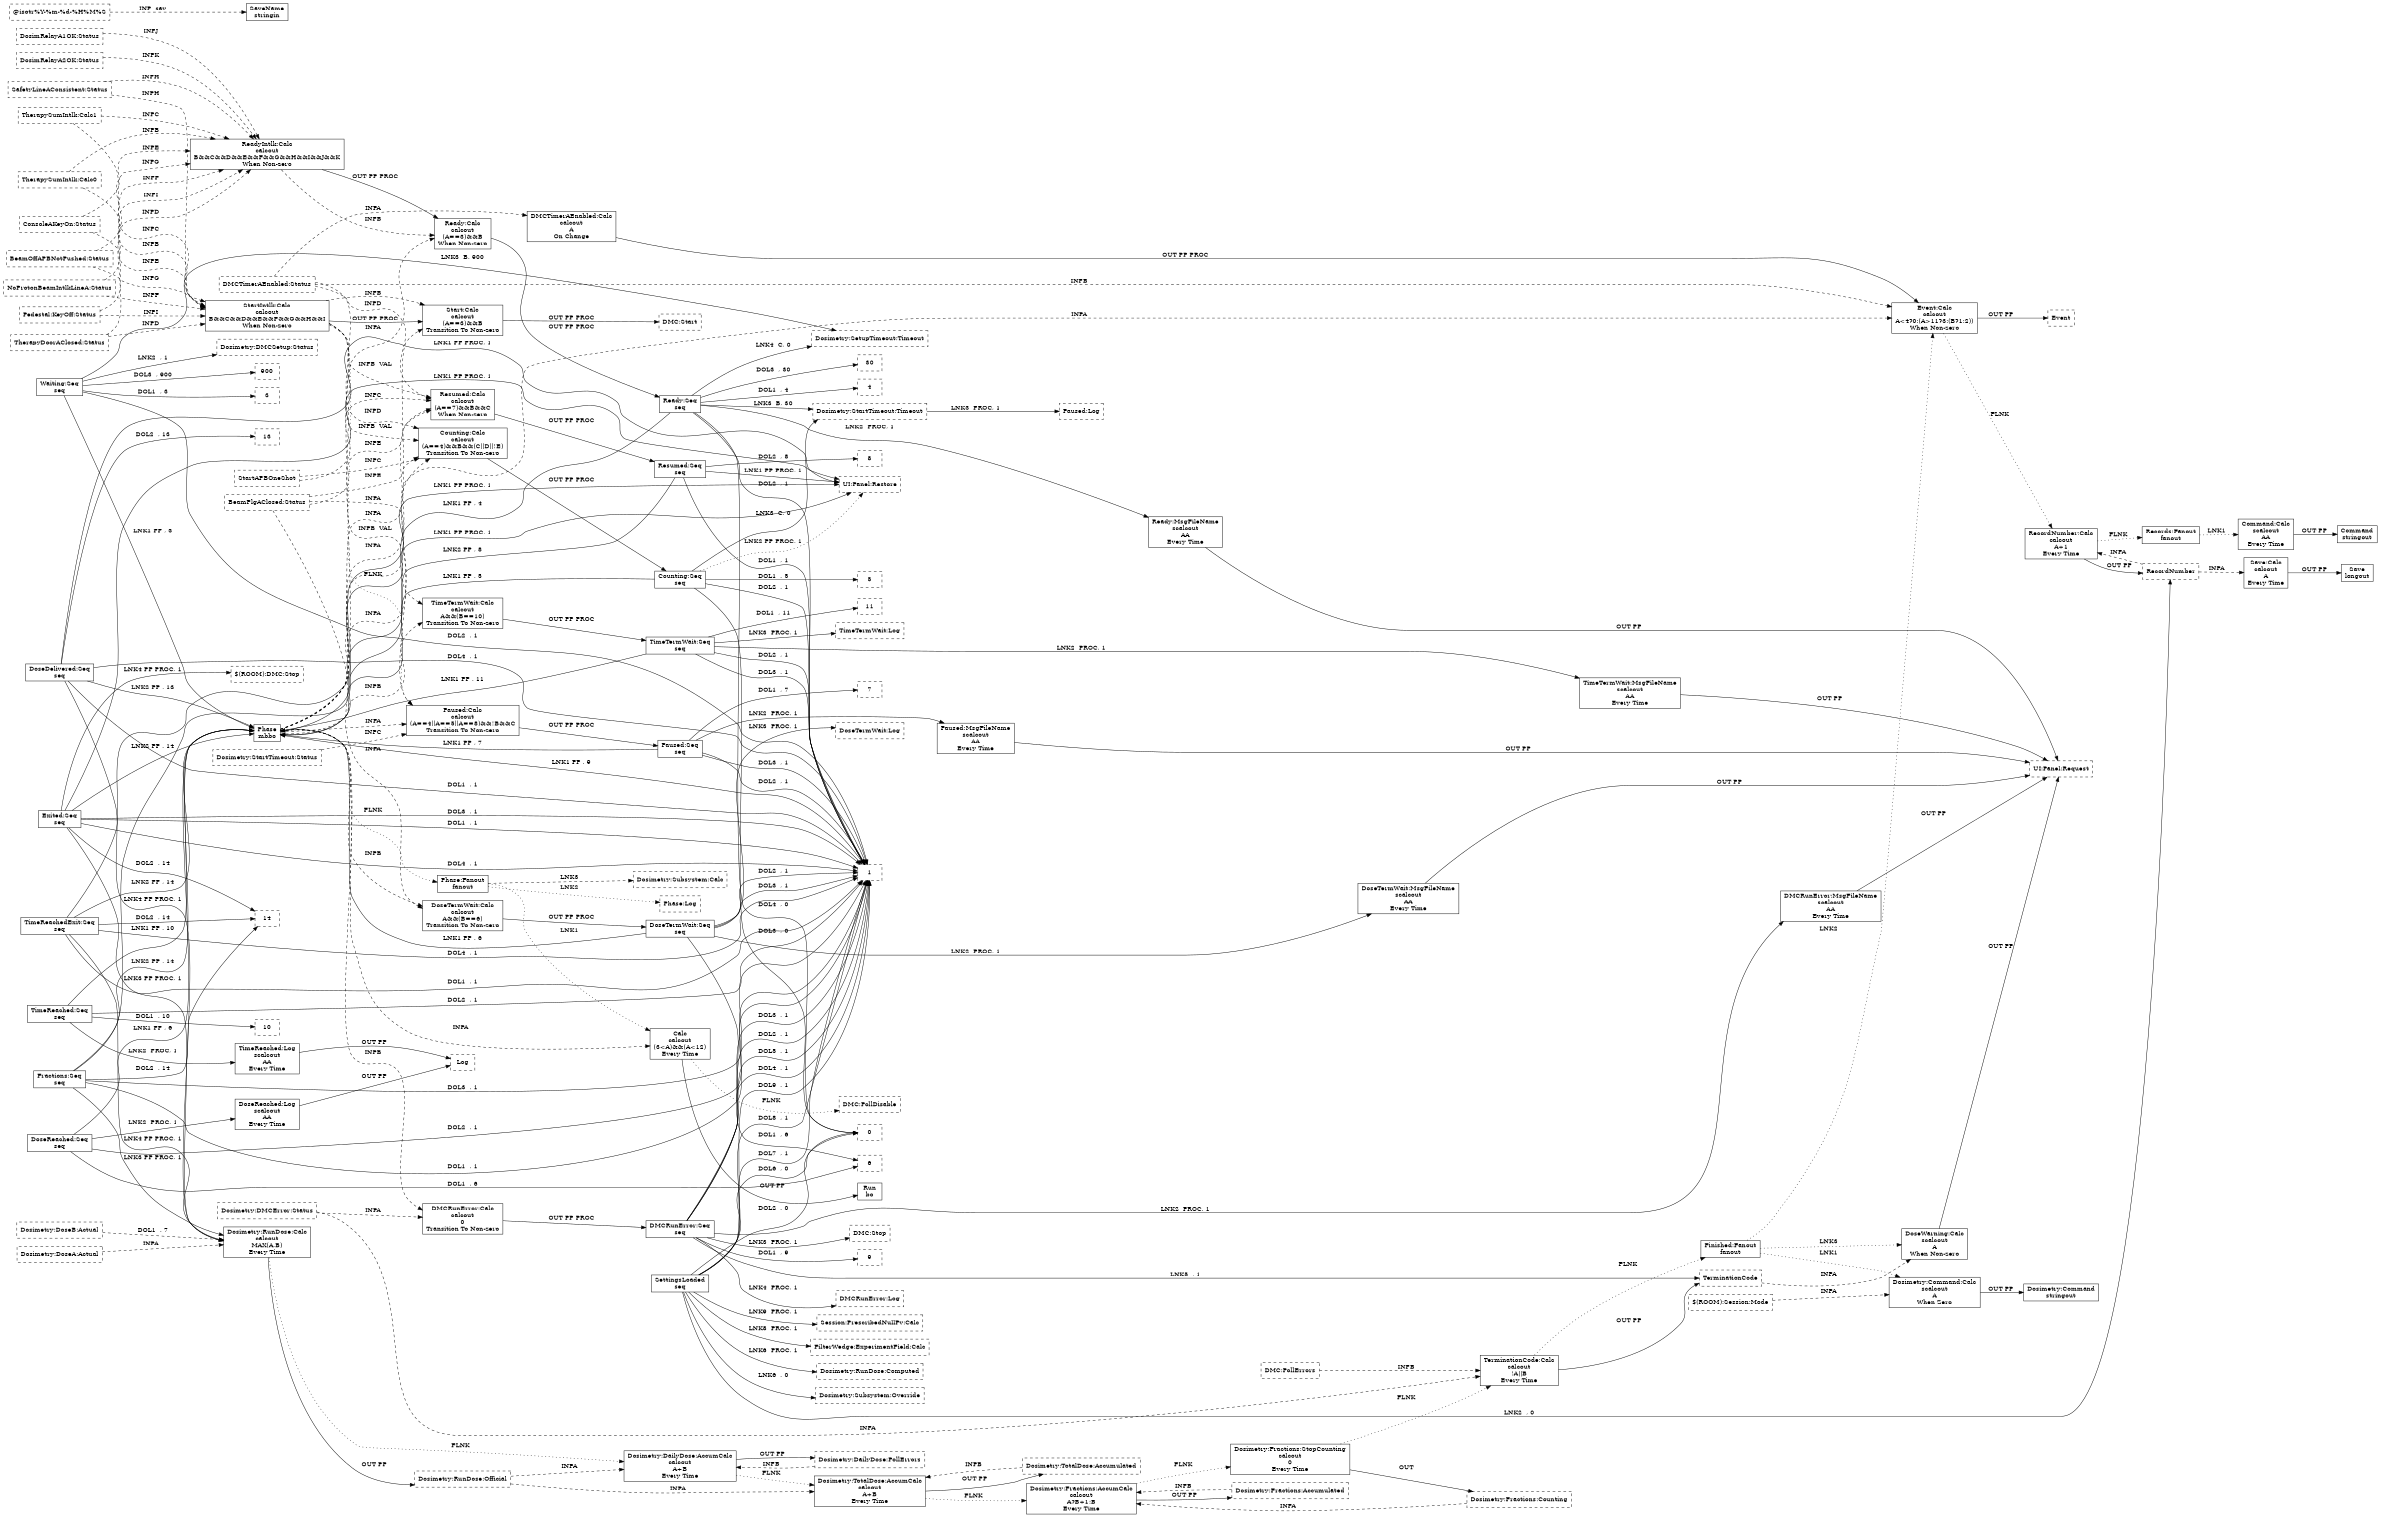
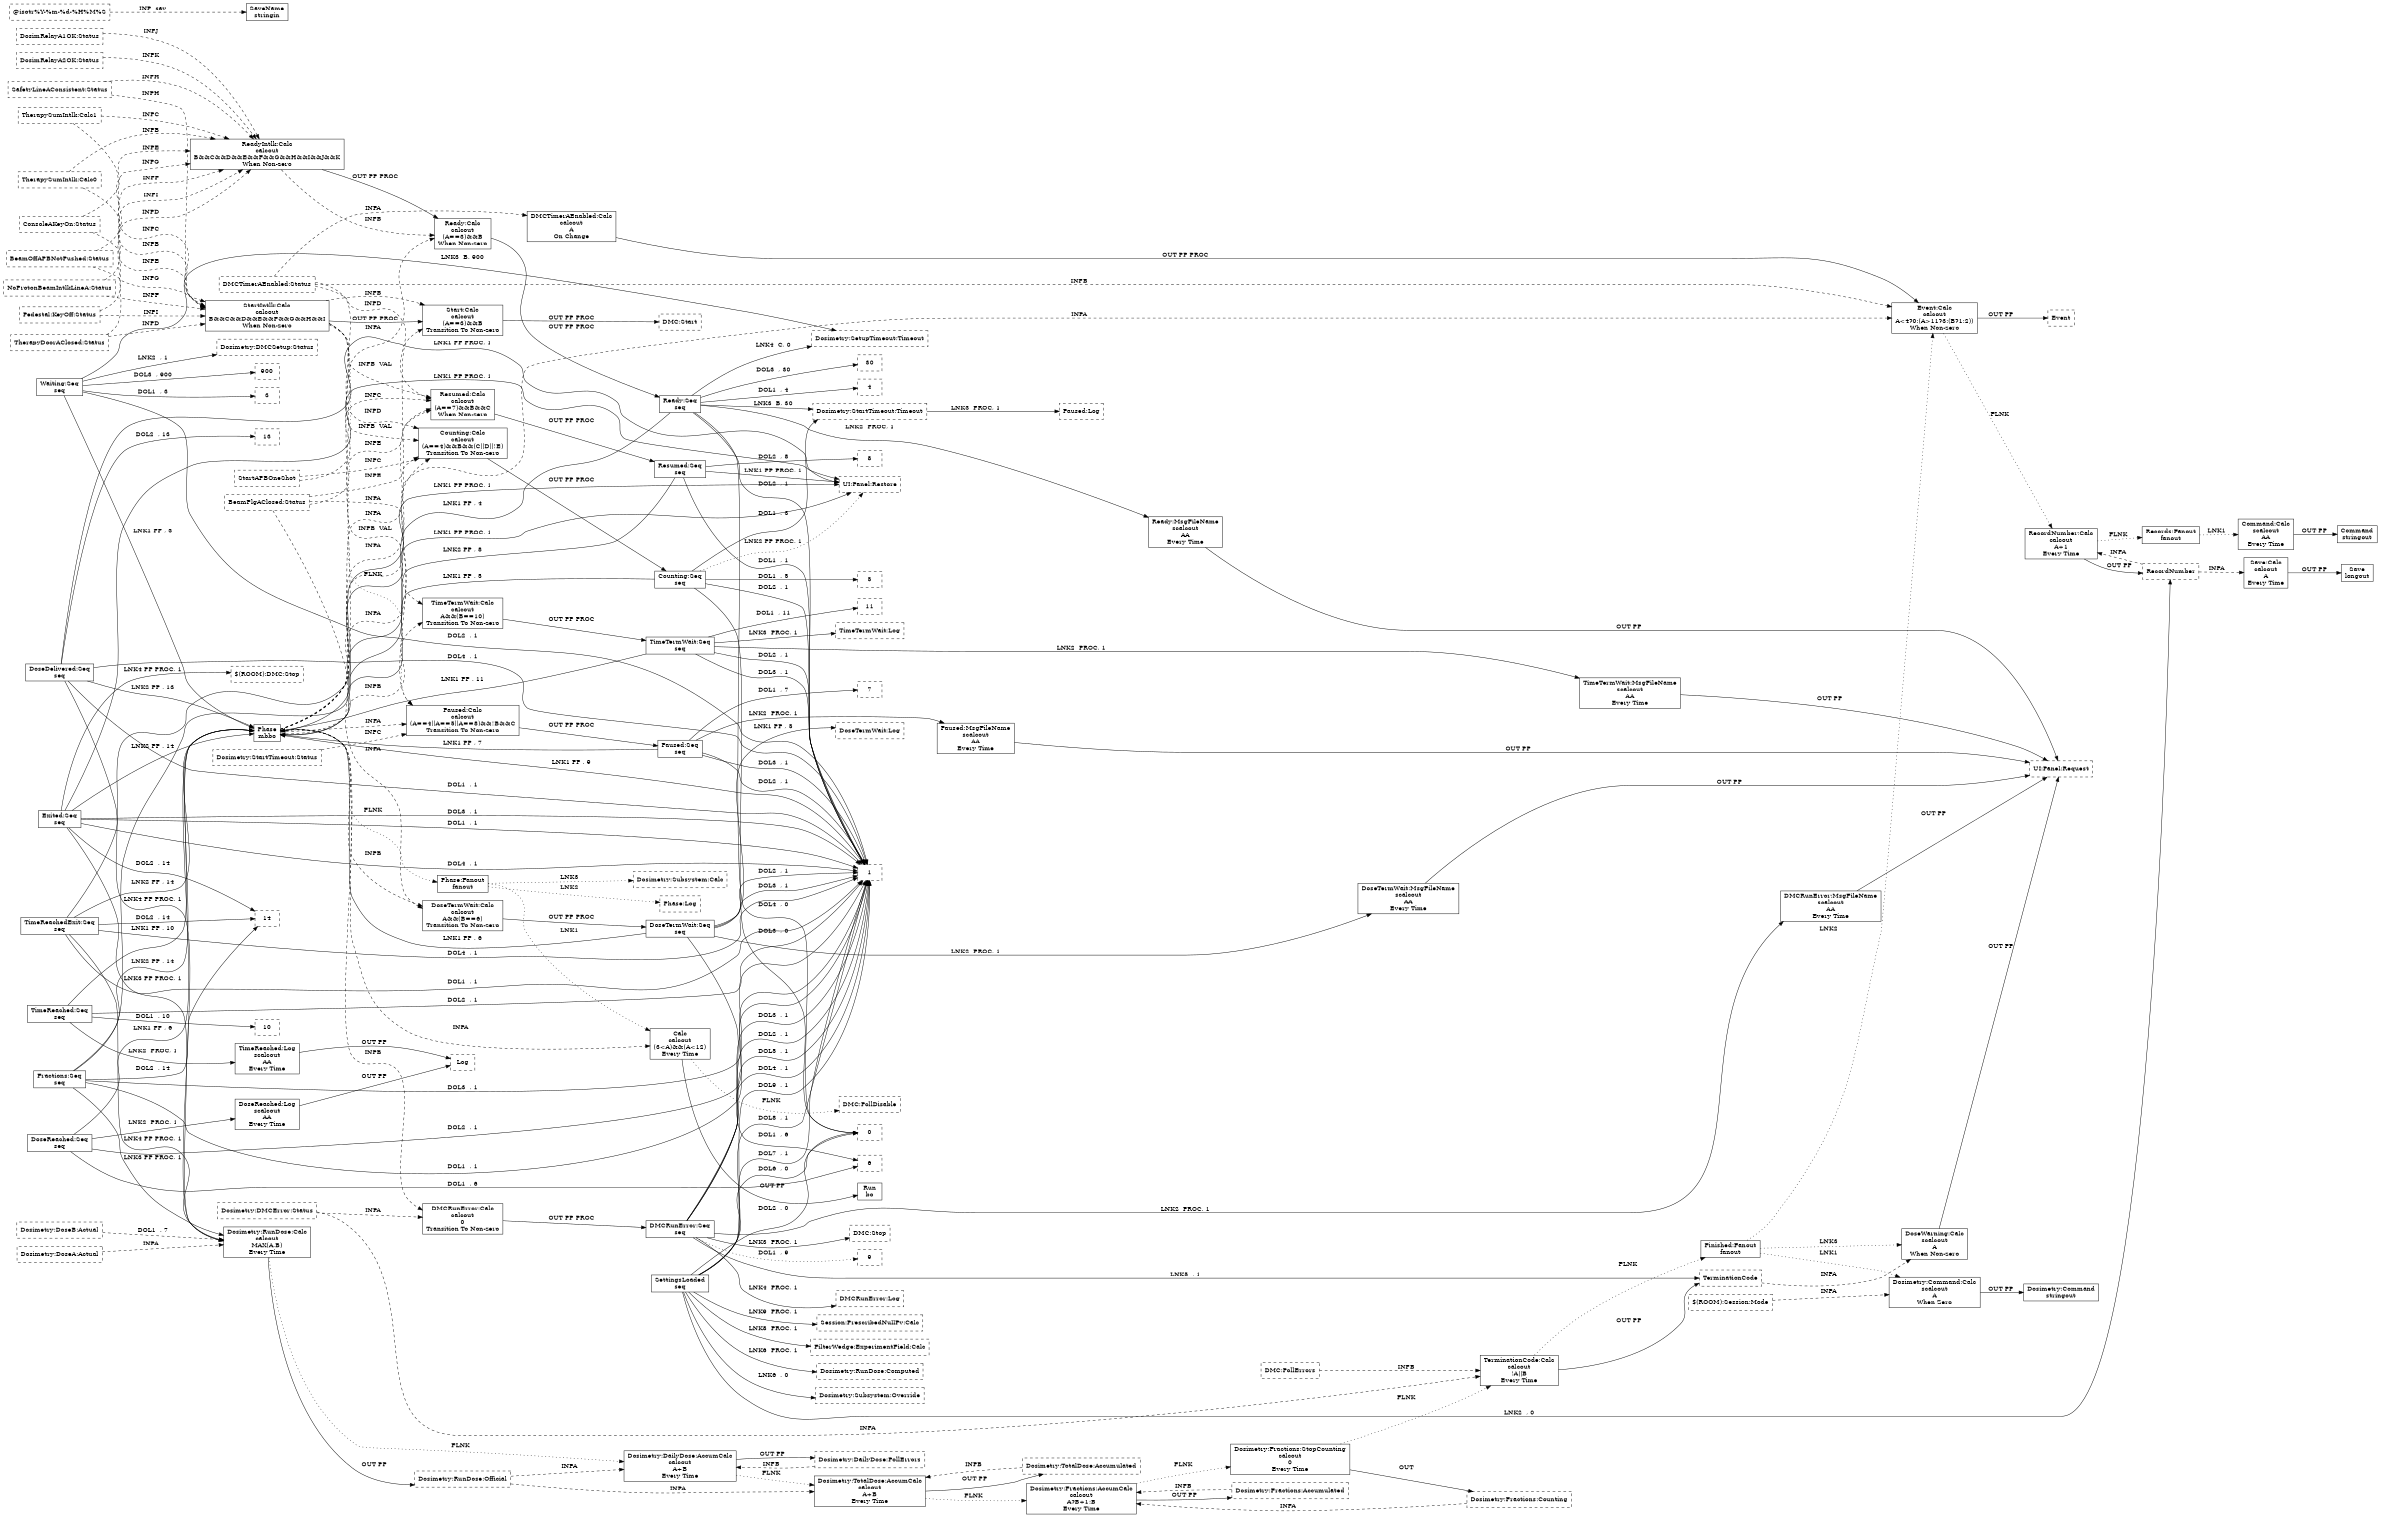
edge "Counting:Seq seq" -> "Dosimetry:StartTimeout:Timeout": label "LNK3  C, 0" -> "DOL1  , 3"
edge "DoseTermWait:Seq seq" -> "DoseTermWait:Log": label "LNK3  PROC, 1" -> "LNK1 PP , 5"
edge "Phase:Fanout fanout" -> "Dosimetry:Subsystem:Calc": style dashed -> dotted
edge "DMCRunError:Seq seq" -> "9": style solid -> dotted
